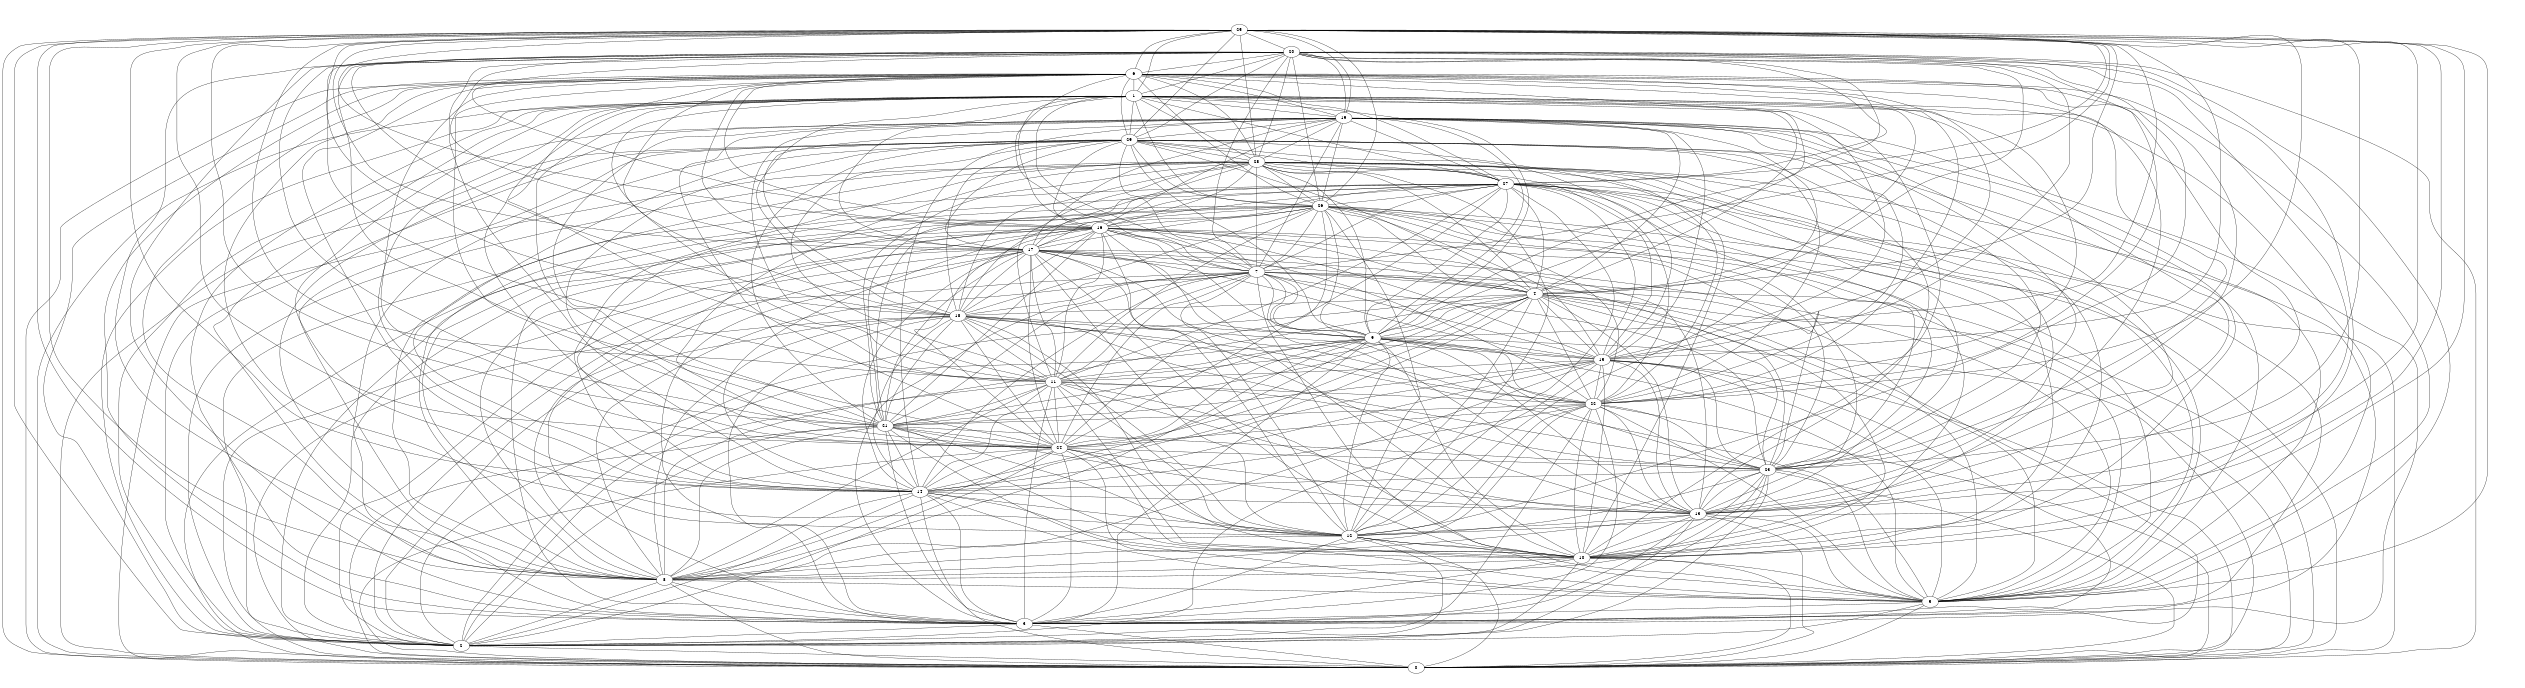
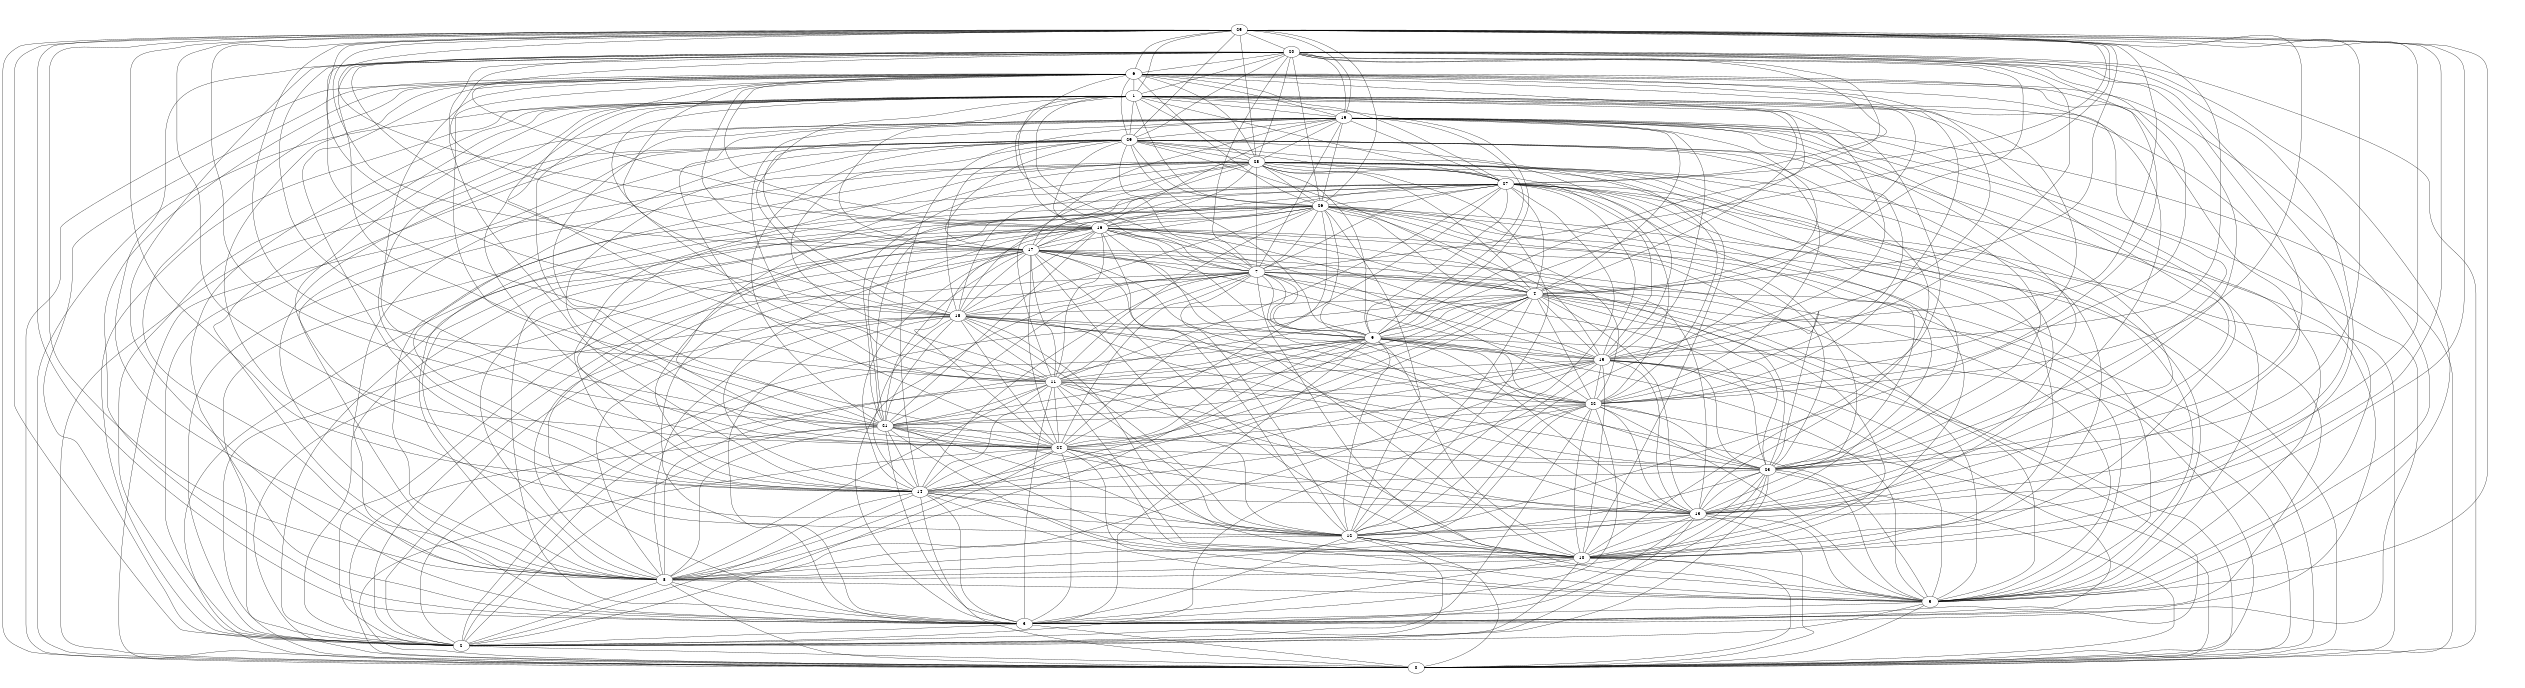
edge "20" -- "23": added
edge "26" -- "14": added
edge "19" -- "0": added
